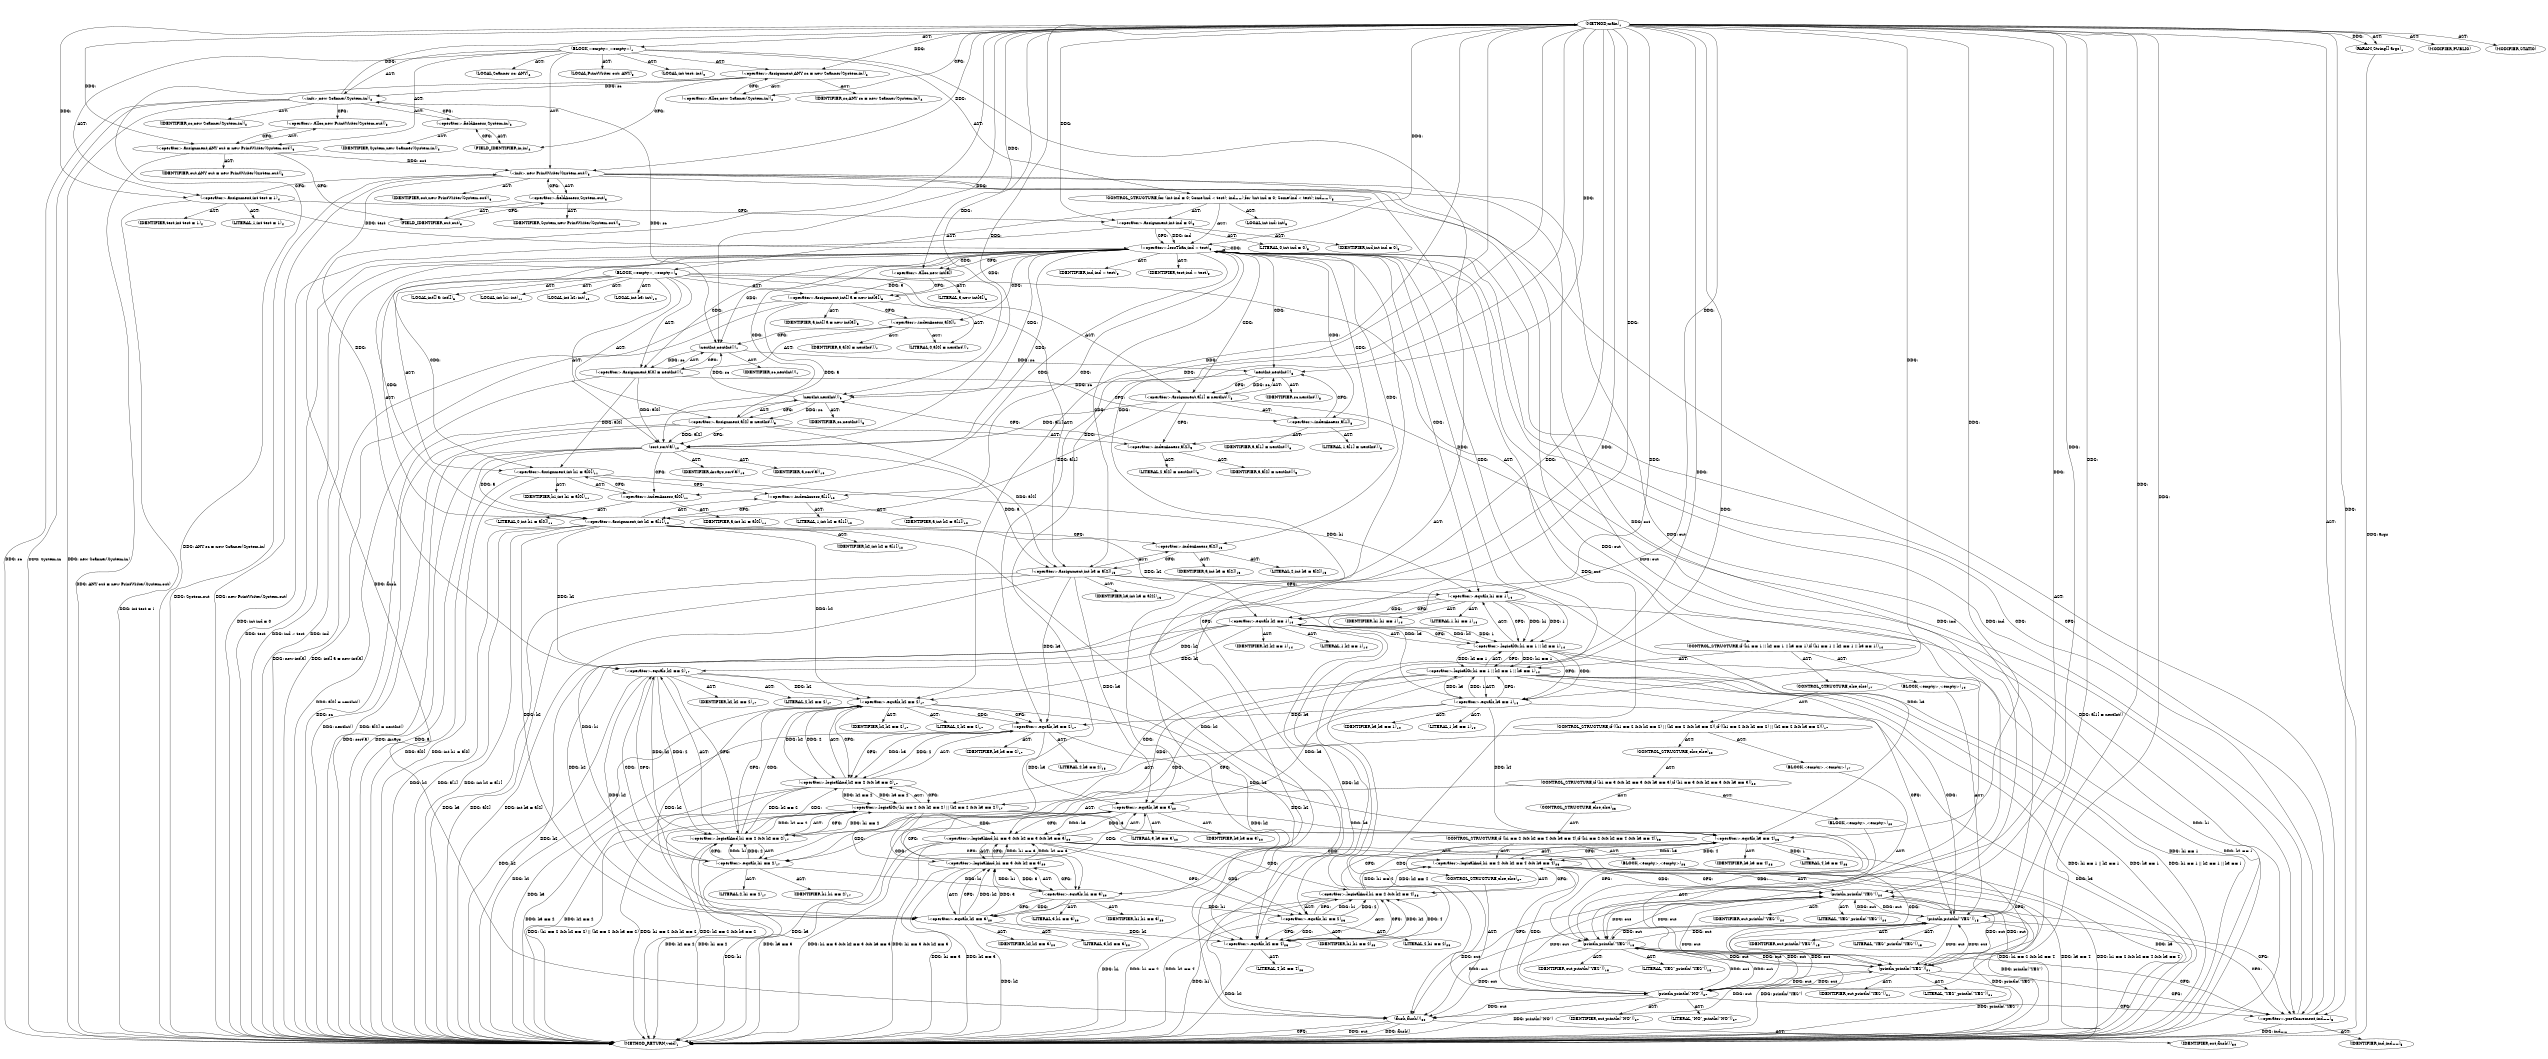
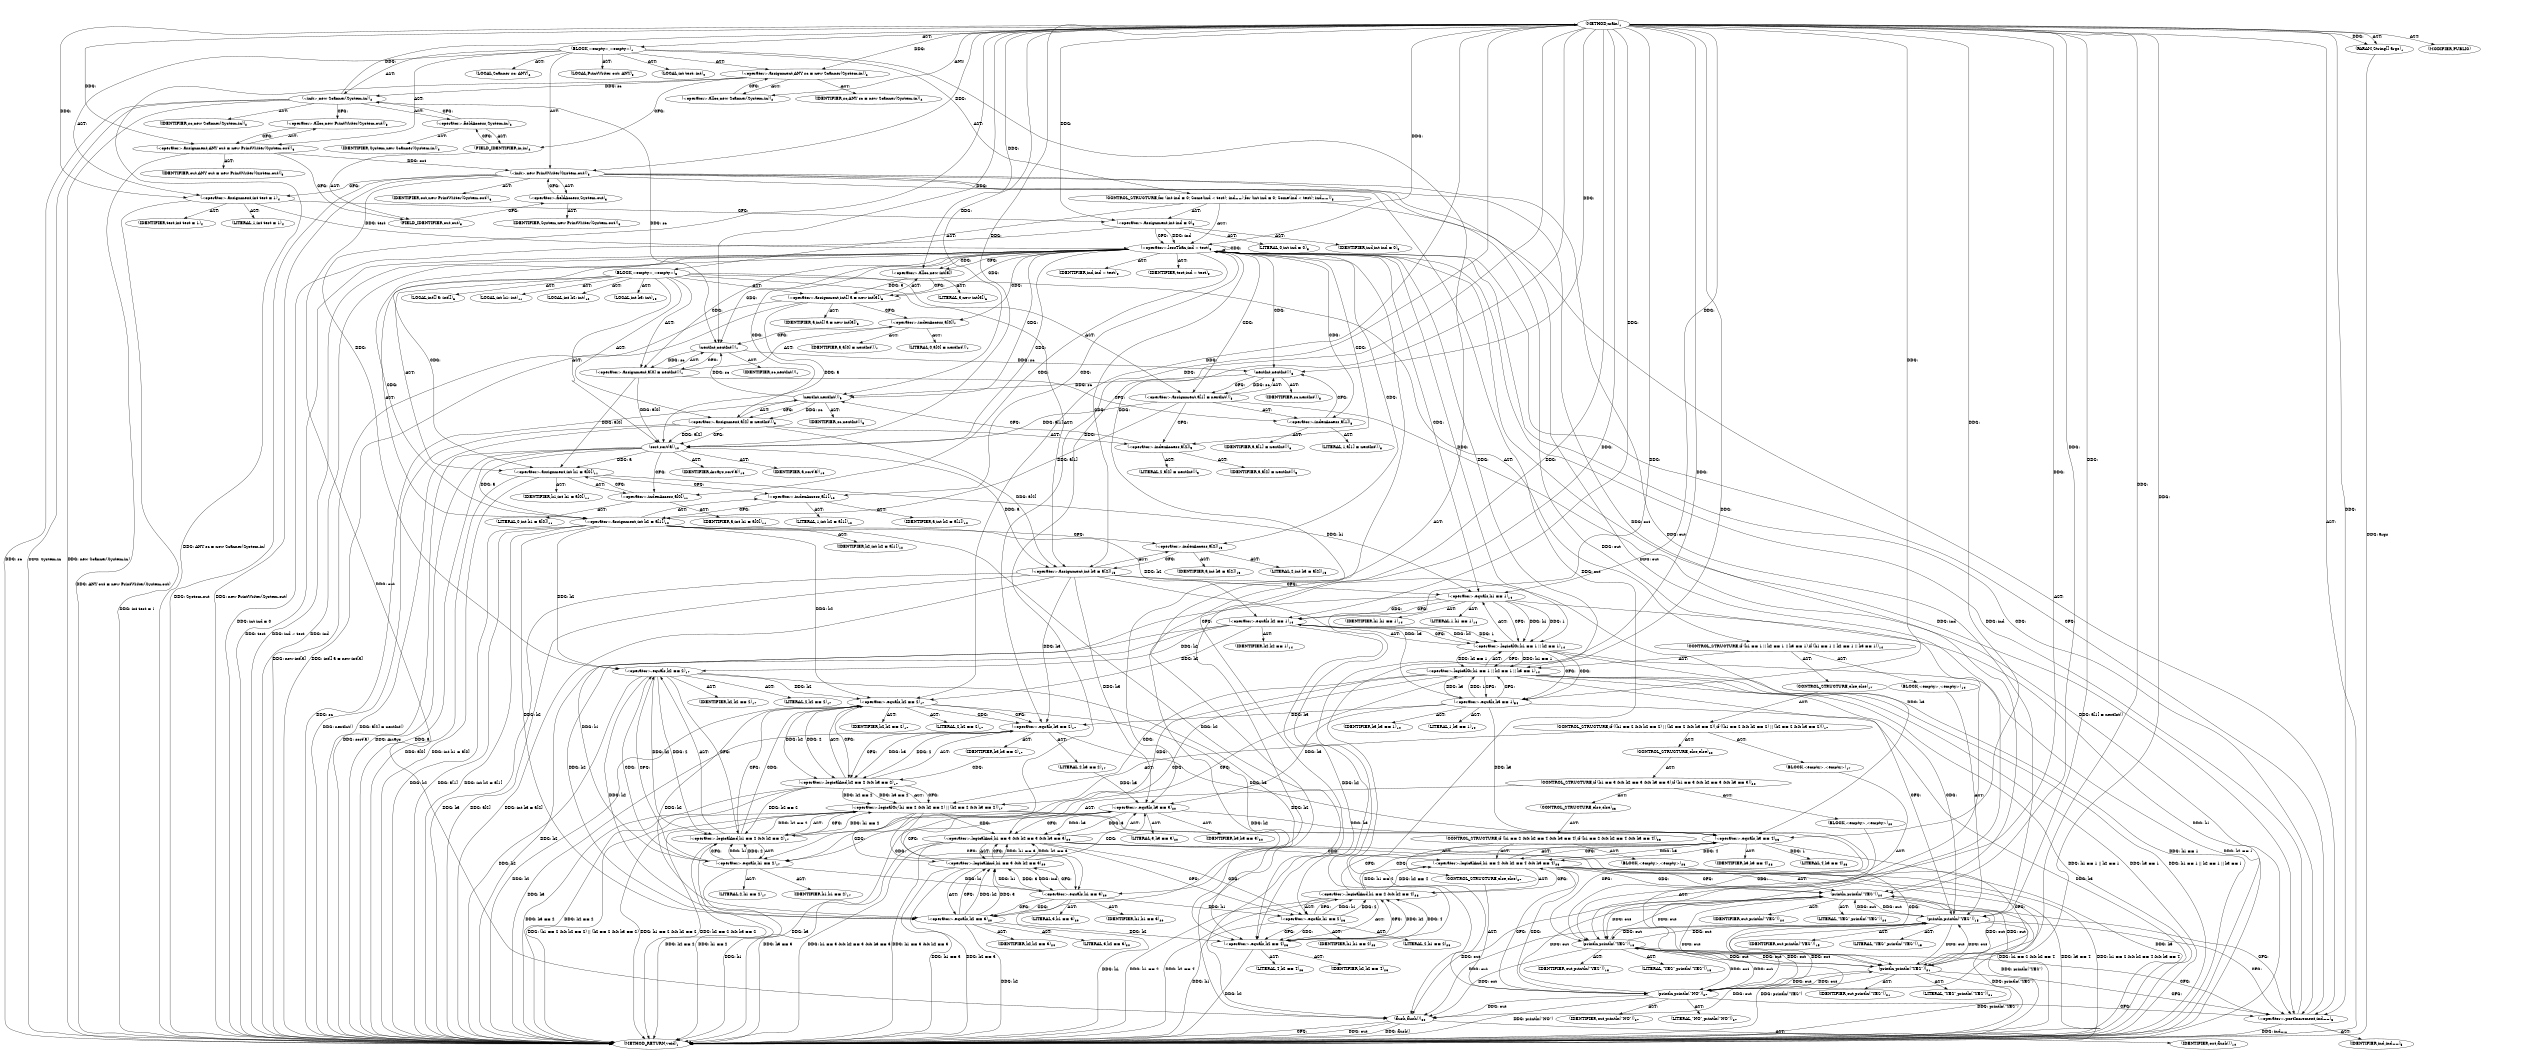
node "(MODIFIER,STATIC)": removed
edge "(METHOD,main)" -> "(<operator>.alloc,new Scanner(System.in))": label "CFG: " -> "ANY: "
edge "(<operator>.assignment,int test = 1)" -> "(<init>,new PrintWriter(System.out))": reversed
edge "(<operator>.fieldAccess,System.out)" -> "(FIELD_IDENTIFIER,out,out)": now "(FIELD_IDENTIFIER,in,in)" -> "(FIELD_IDENTIFIER,out,out)"
node "(LOCAL,int ind: int)": removed
node "(LOCAL,int k3: int)": text "14" -> "13"
edge "(<operator>.assignment,int[] a = new int[3])" -> "(LITERAL,0,a[0] = nextInt())": now "(<operator>.assignment,int[] a = new int[3])" -> "(<operator>.alloc,new int[3])"
edge "(sort,sort(a))" -> "(<operator>.assignment,int k1 = a[0])": added, label "DDG: a"
edge "(<operator>.lessThan,ind < test)" -> "(<operator>.logicalOr,k1 == 1 || k2 == 1 || k3 == 1)": label "CDG: " -> "DDG: "
edge "(<init>,new PrintWriter(System.out))" -> "(flush,flush())": label "DDG: flush" -> "DDG: out"
node "(IDENTIFIER,k3,int k3 = a[2])": removed
node "(LITERAL,1,k2 == 1)": removed
edge "(<operator>.logicalOr,k1 == 1 || k2 == 1 || k3 == 1)" -> "(<operator>.equals,k3 == 1)": label "AST: " -> "CFG: "
node "(<operator>.equals,k3 == 1)": text "14" -> "54"
node "(LITERAL,2,k3 == 2)": text "18" -> "17"
edge "(<operator>.equals,k3 == 1)" -> "(<operator>.equals,k3 == 4)": label "DDG: k4" -> "DDG: k3"
edge "(<operator>.assignment,a[0] = nextInt())" -> "(METHOD_RETURN,void)": removed, label "DDG: a[0] = nextInt()"
edge "(<operator>.equals,k3 == 2)" -> "(<operator>.equals,k3 == 3)": now "(LITERAL,2,k3 == 2)" -> "(<operator>.equals,k3 == 3)"
edge "(<operator>.logicalAnd,k1 == 2 && k2 == 2)" -> "(<operator>.logicalAnd,k2 == 2 && k3 == 2)": now "(IDENTIFIER,k3,k3 == 2)" -> "(<operator>.logicalAnd,k2 == 2 && k3 == 2)"
edge "(<operator>.logicalAnd,k1 == 3 && k2 == 3 && k3 == 3)" -> "(<operator>.logicalAnd,k1 == 2 && k2 == 4)": removed, label "CDG:"
edge "(<operator>.logicalAnd,k1 == 3 && k2 == 3)" -> "(<operator>.equals,k1 == 3)": label "AST: " -> "DDG: ind"
node "(IDENTIFIER,k2,k2 == 4)": added
node "(IDENTIFIER,out,flush())": text "30" -> "10"
